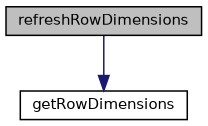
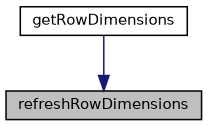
edge "refreshRowDimensions" -> "getRowDimensions": reversed
